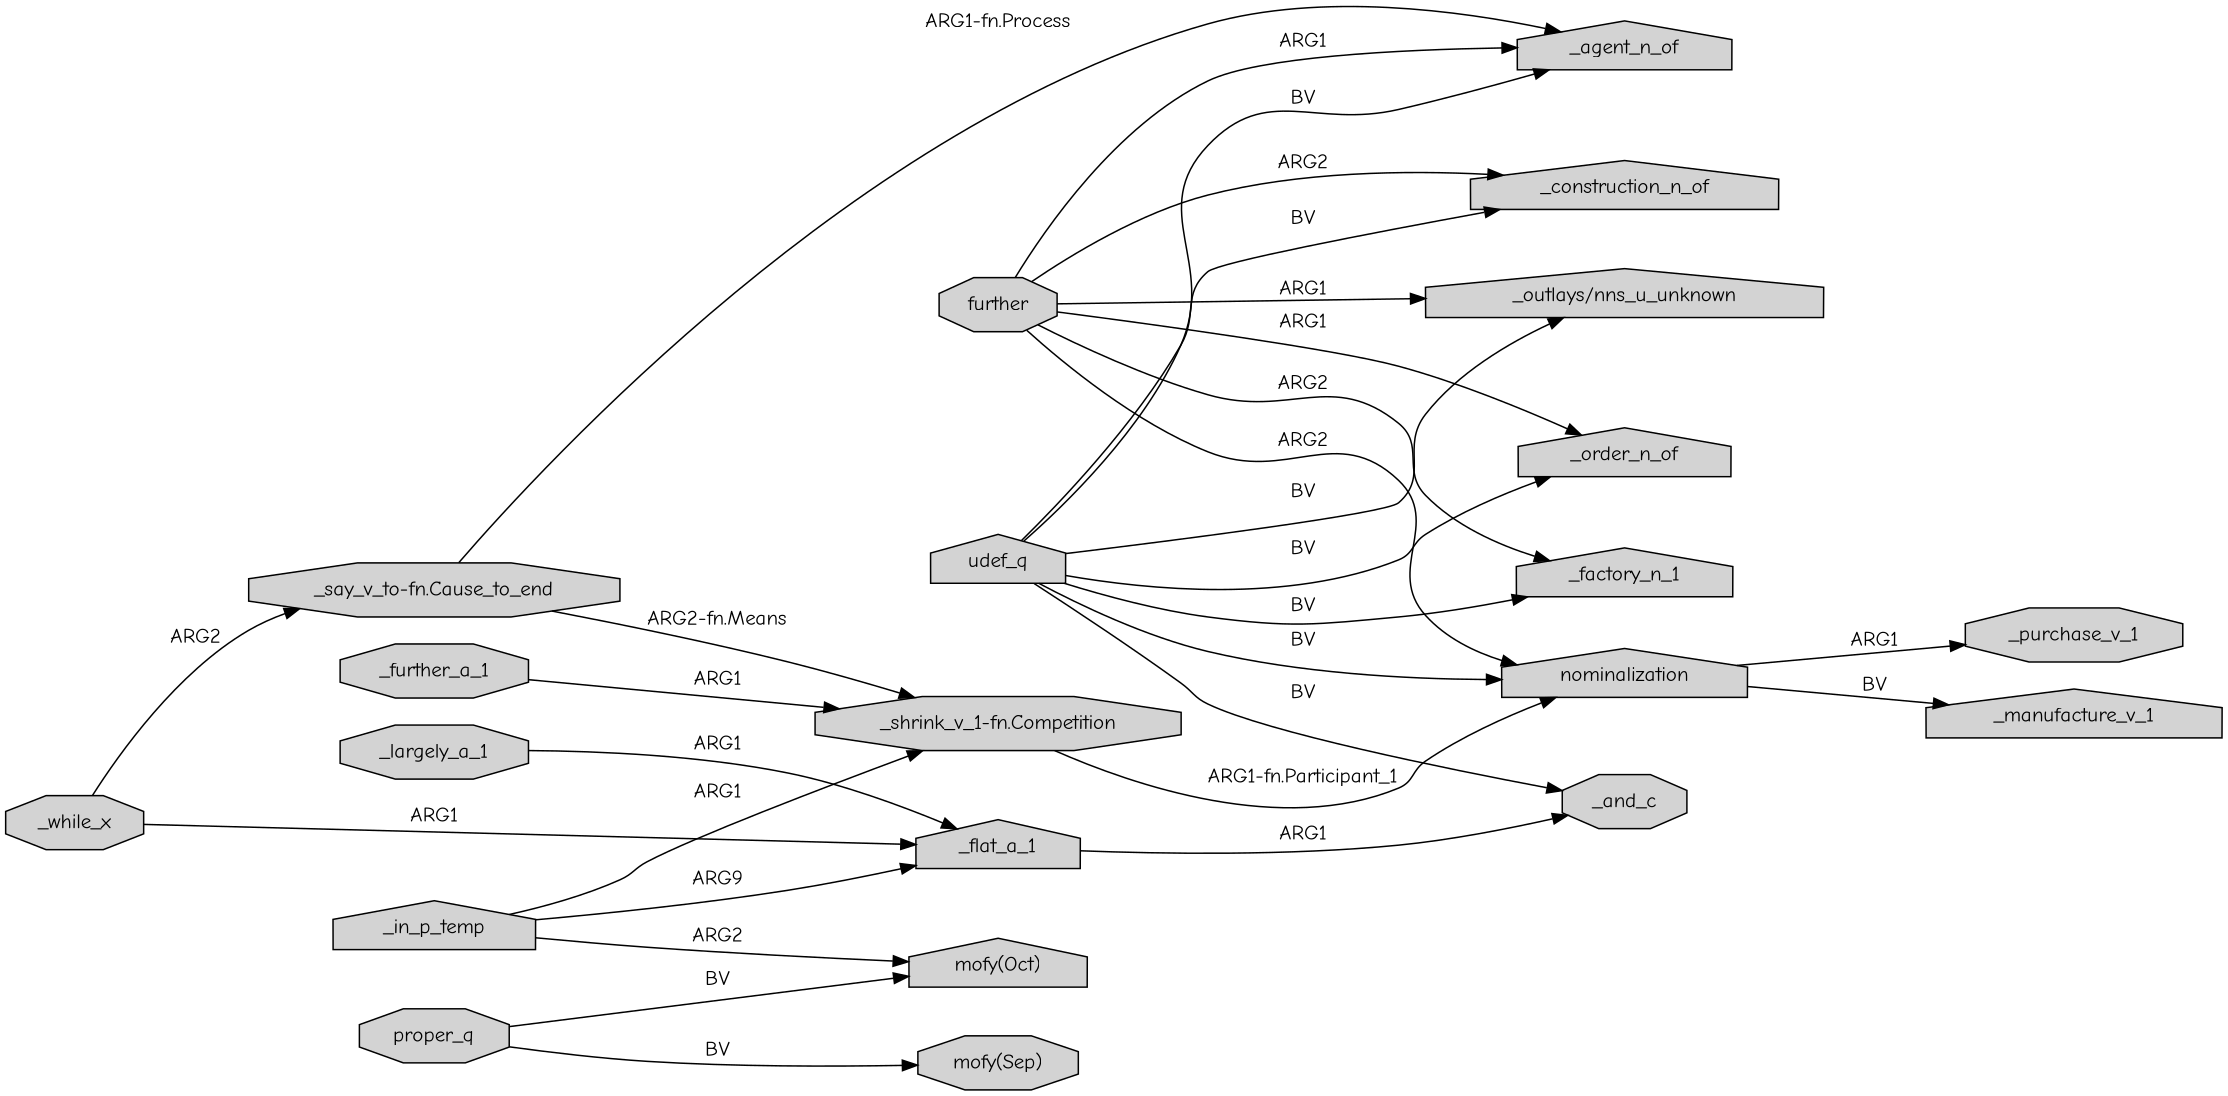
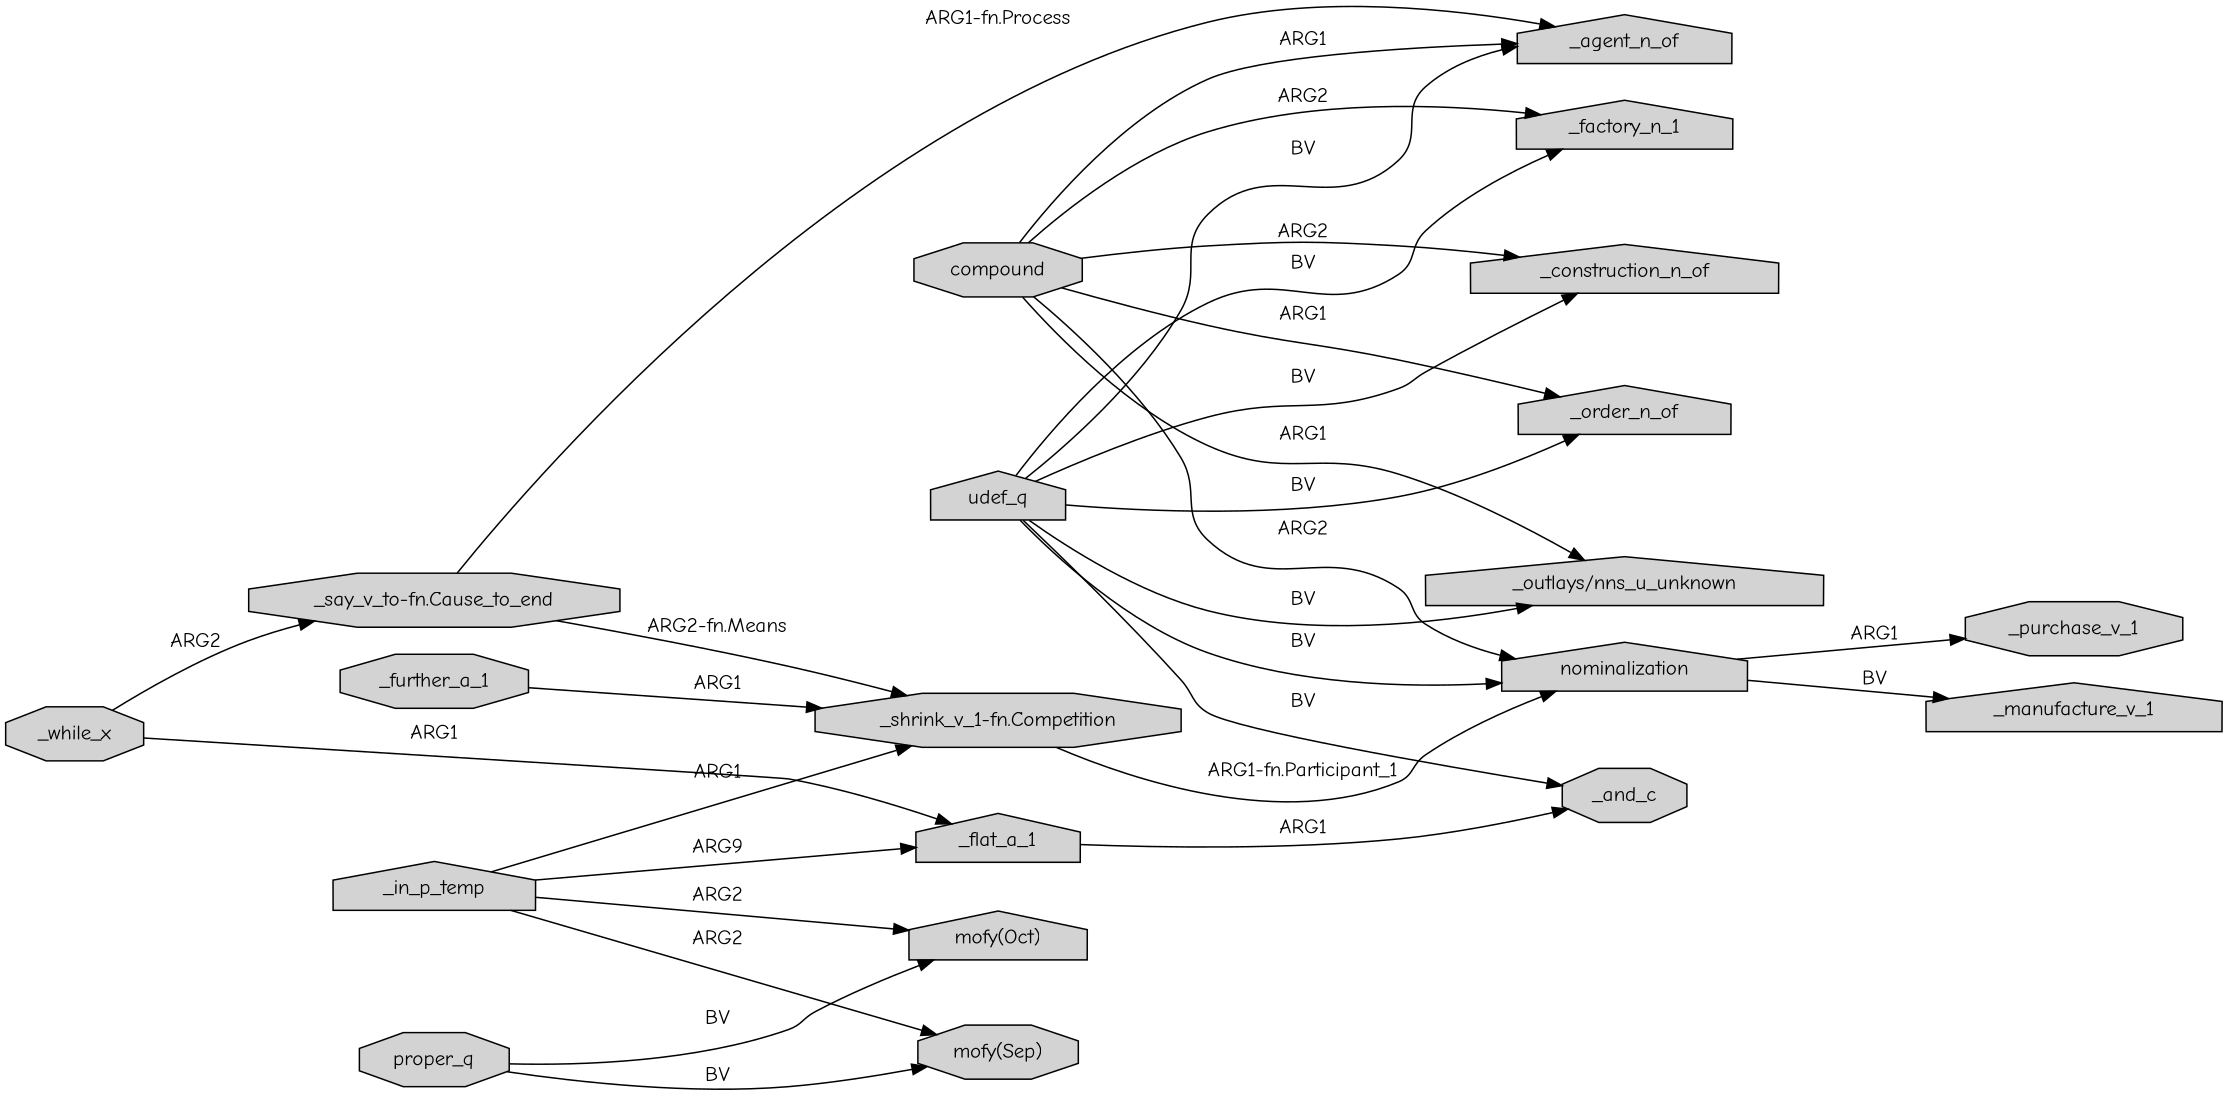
node "further": label "further" -> "compound"
node "_largely_a_1": removed
edge "_in_p_temp" -> "mofy(Sep)": added, label "ARG2"
